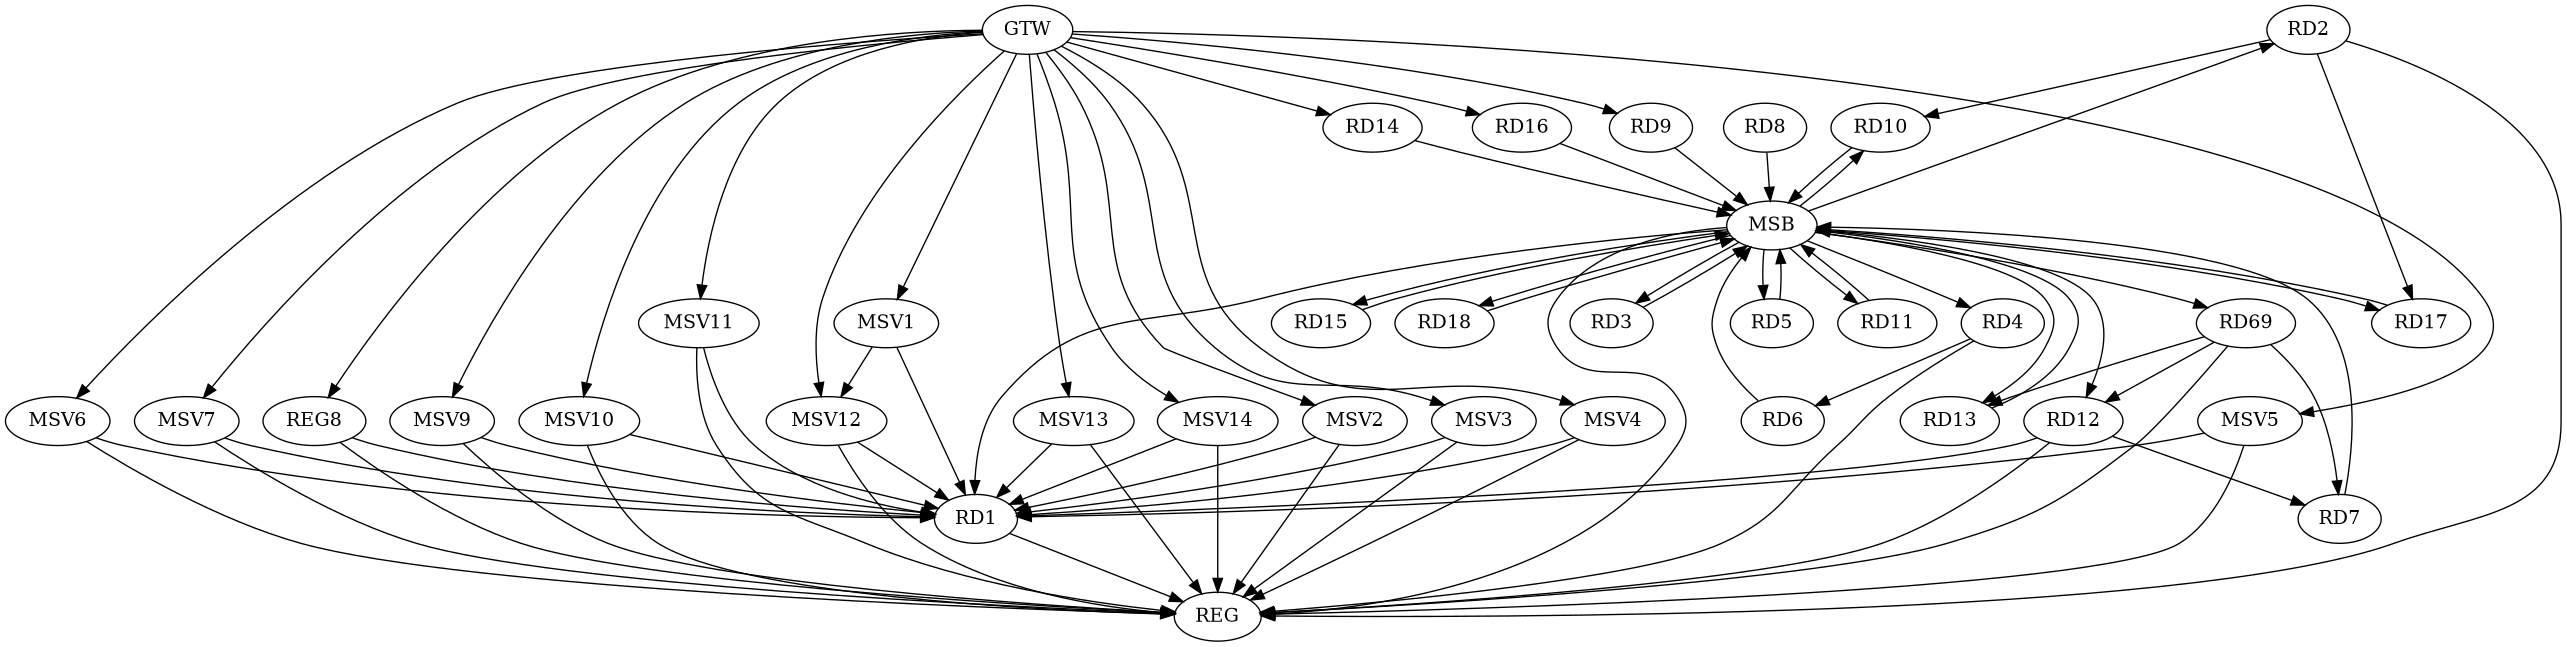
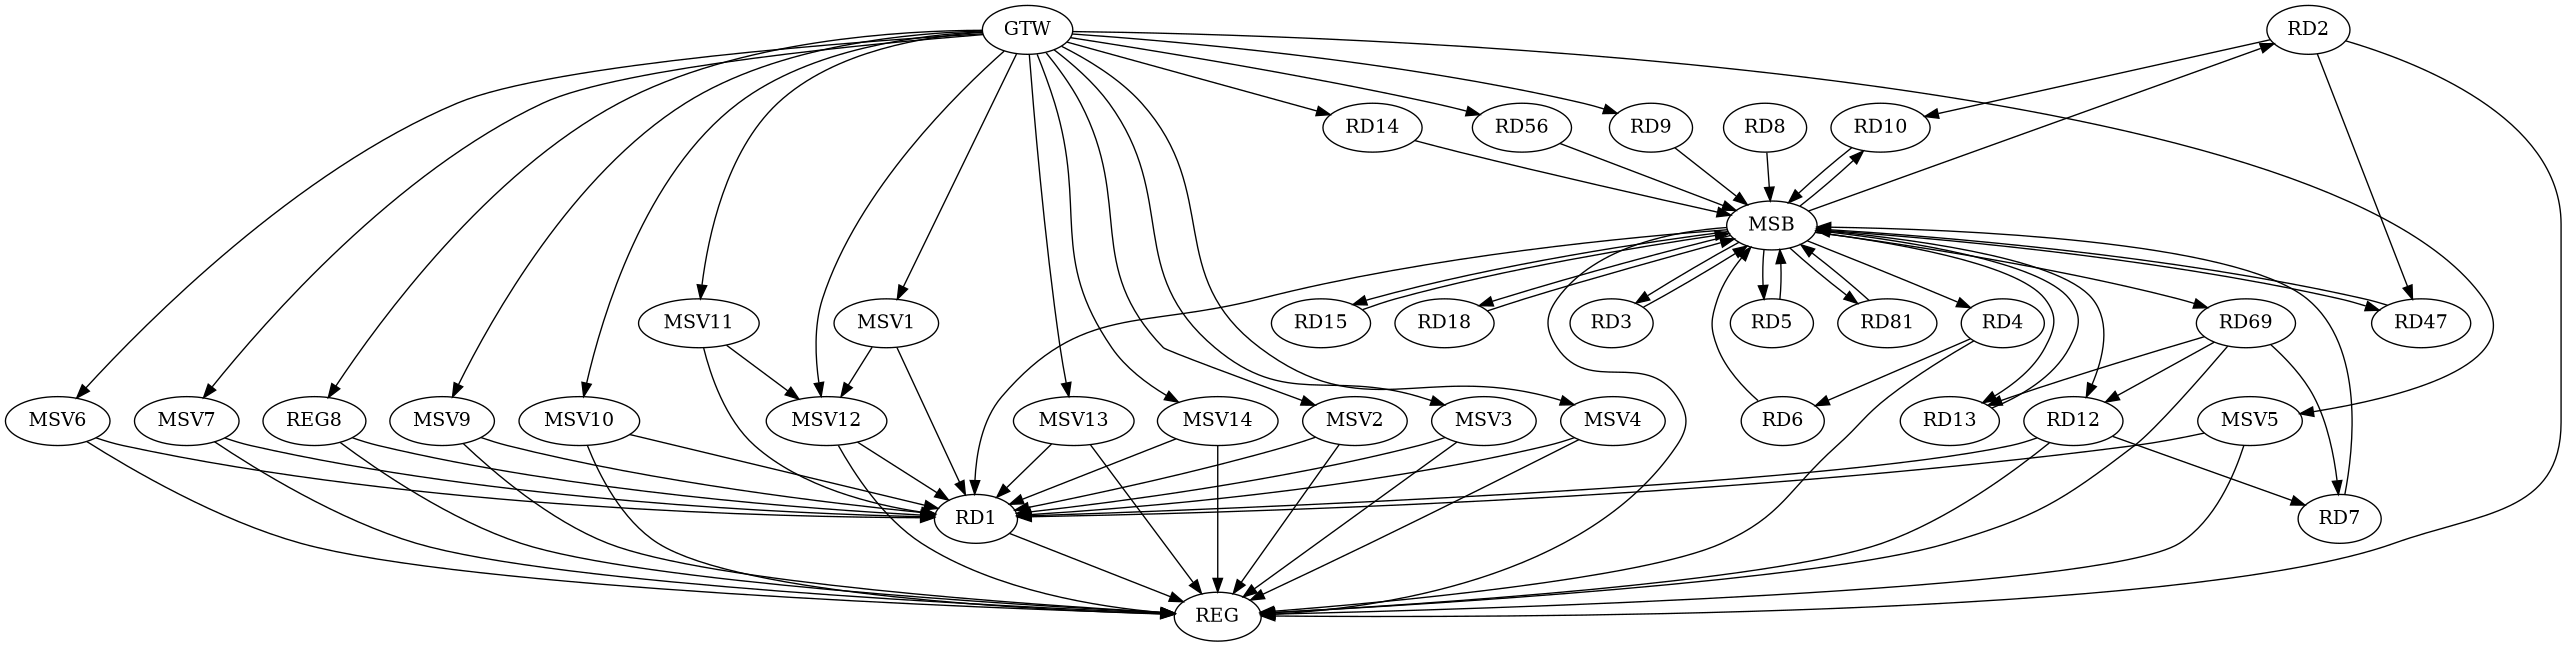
node "RD16": label "RD16" -> "RD56"
node "RD11": label "RD11" -> "RD81"
node "RD17": label "RD17" -> "RD47"
edge "MSV11" -> "REG": now "MSV11" -> "MSV12"
